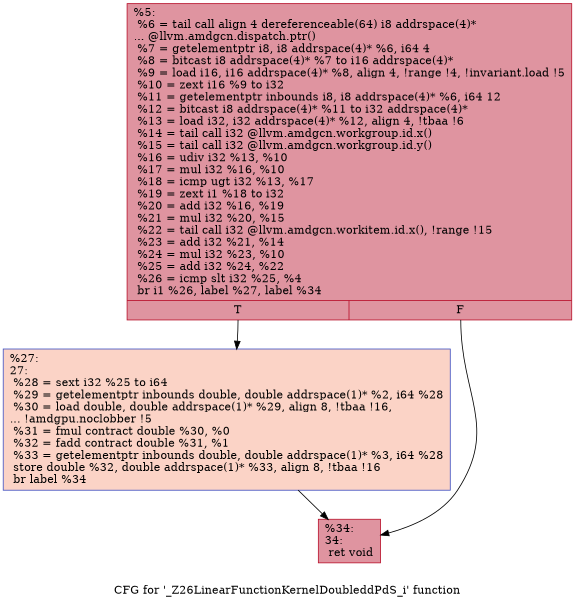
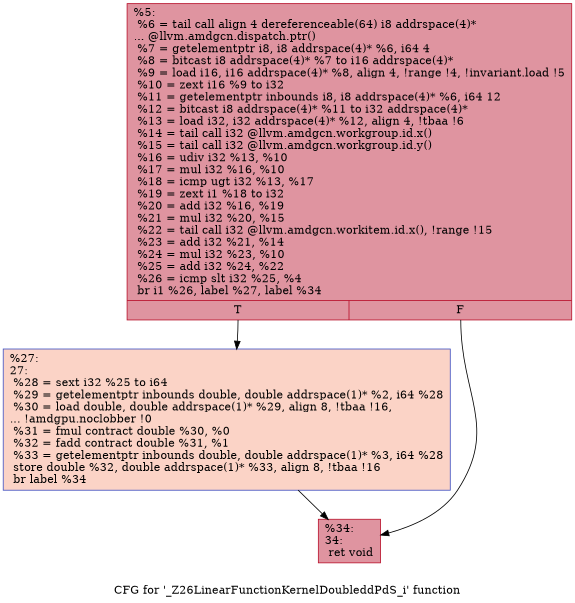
node "%27:": text "... !amdgpu.noclobber !5" -> "... !amdgpu.noclobber !0"
